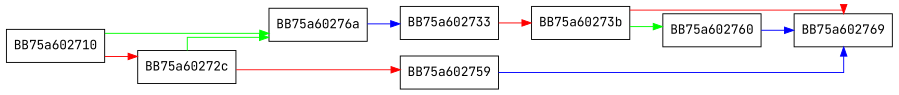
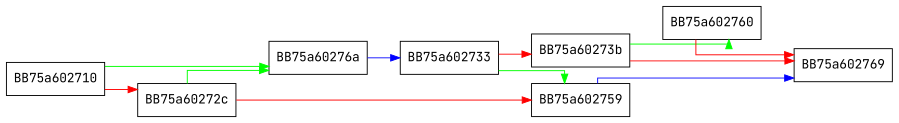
edge "BB75a602760" -> "BB75a602769": color blue -> red
edge "BB75a602733" -> "BB75a602759": added
